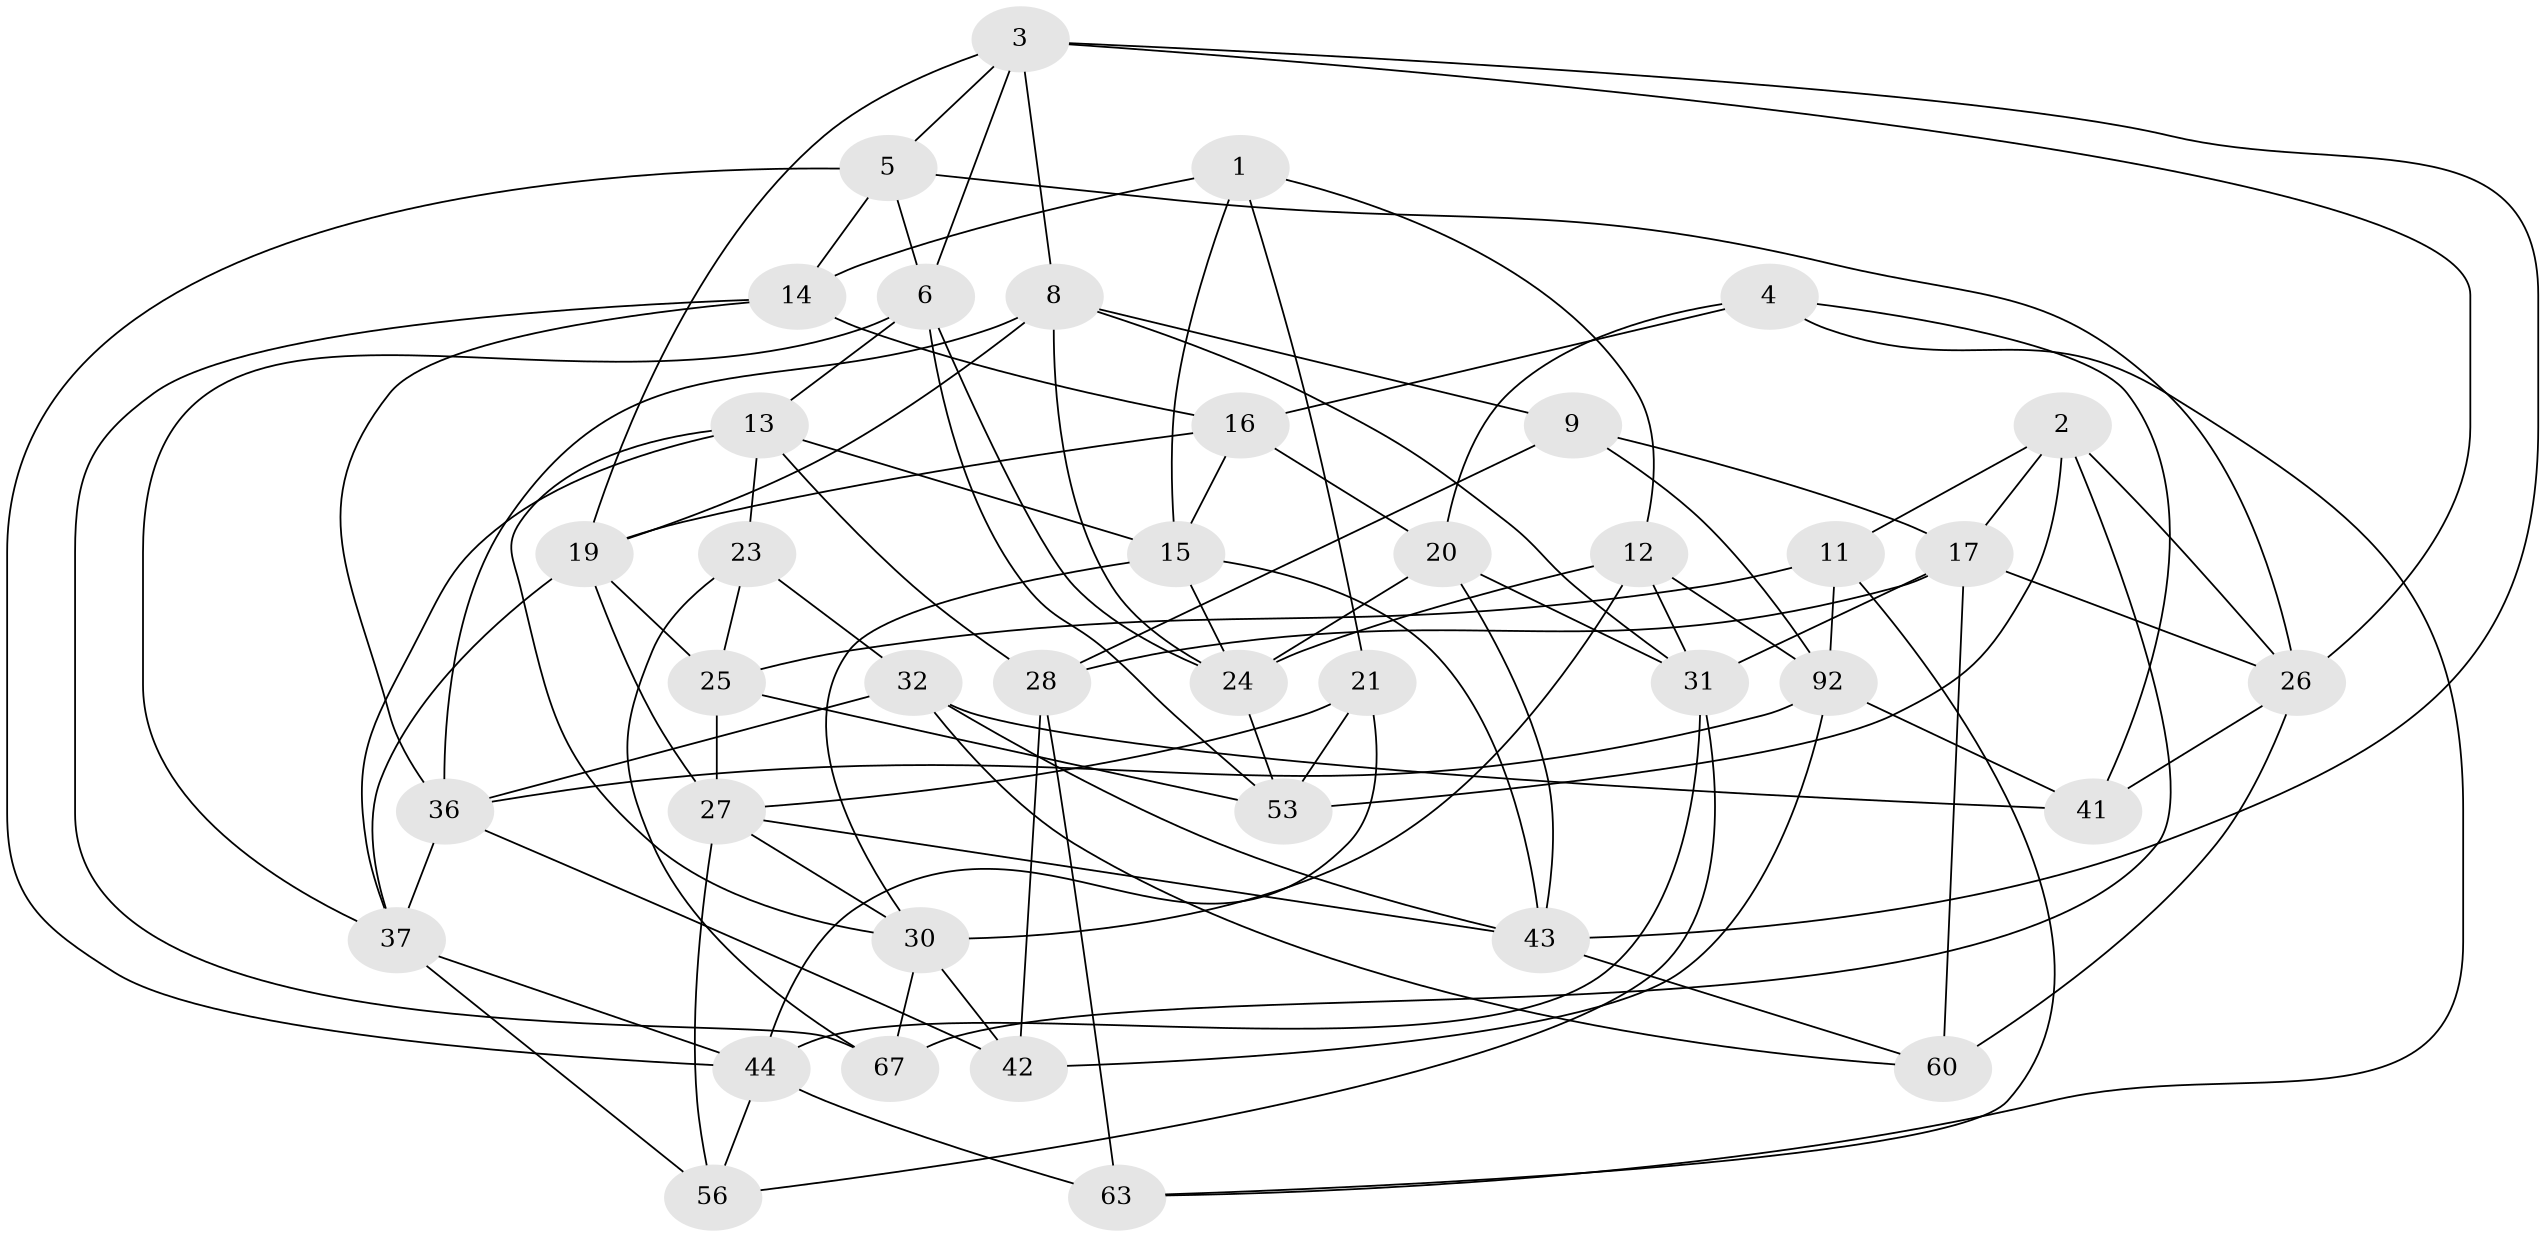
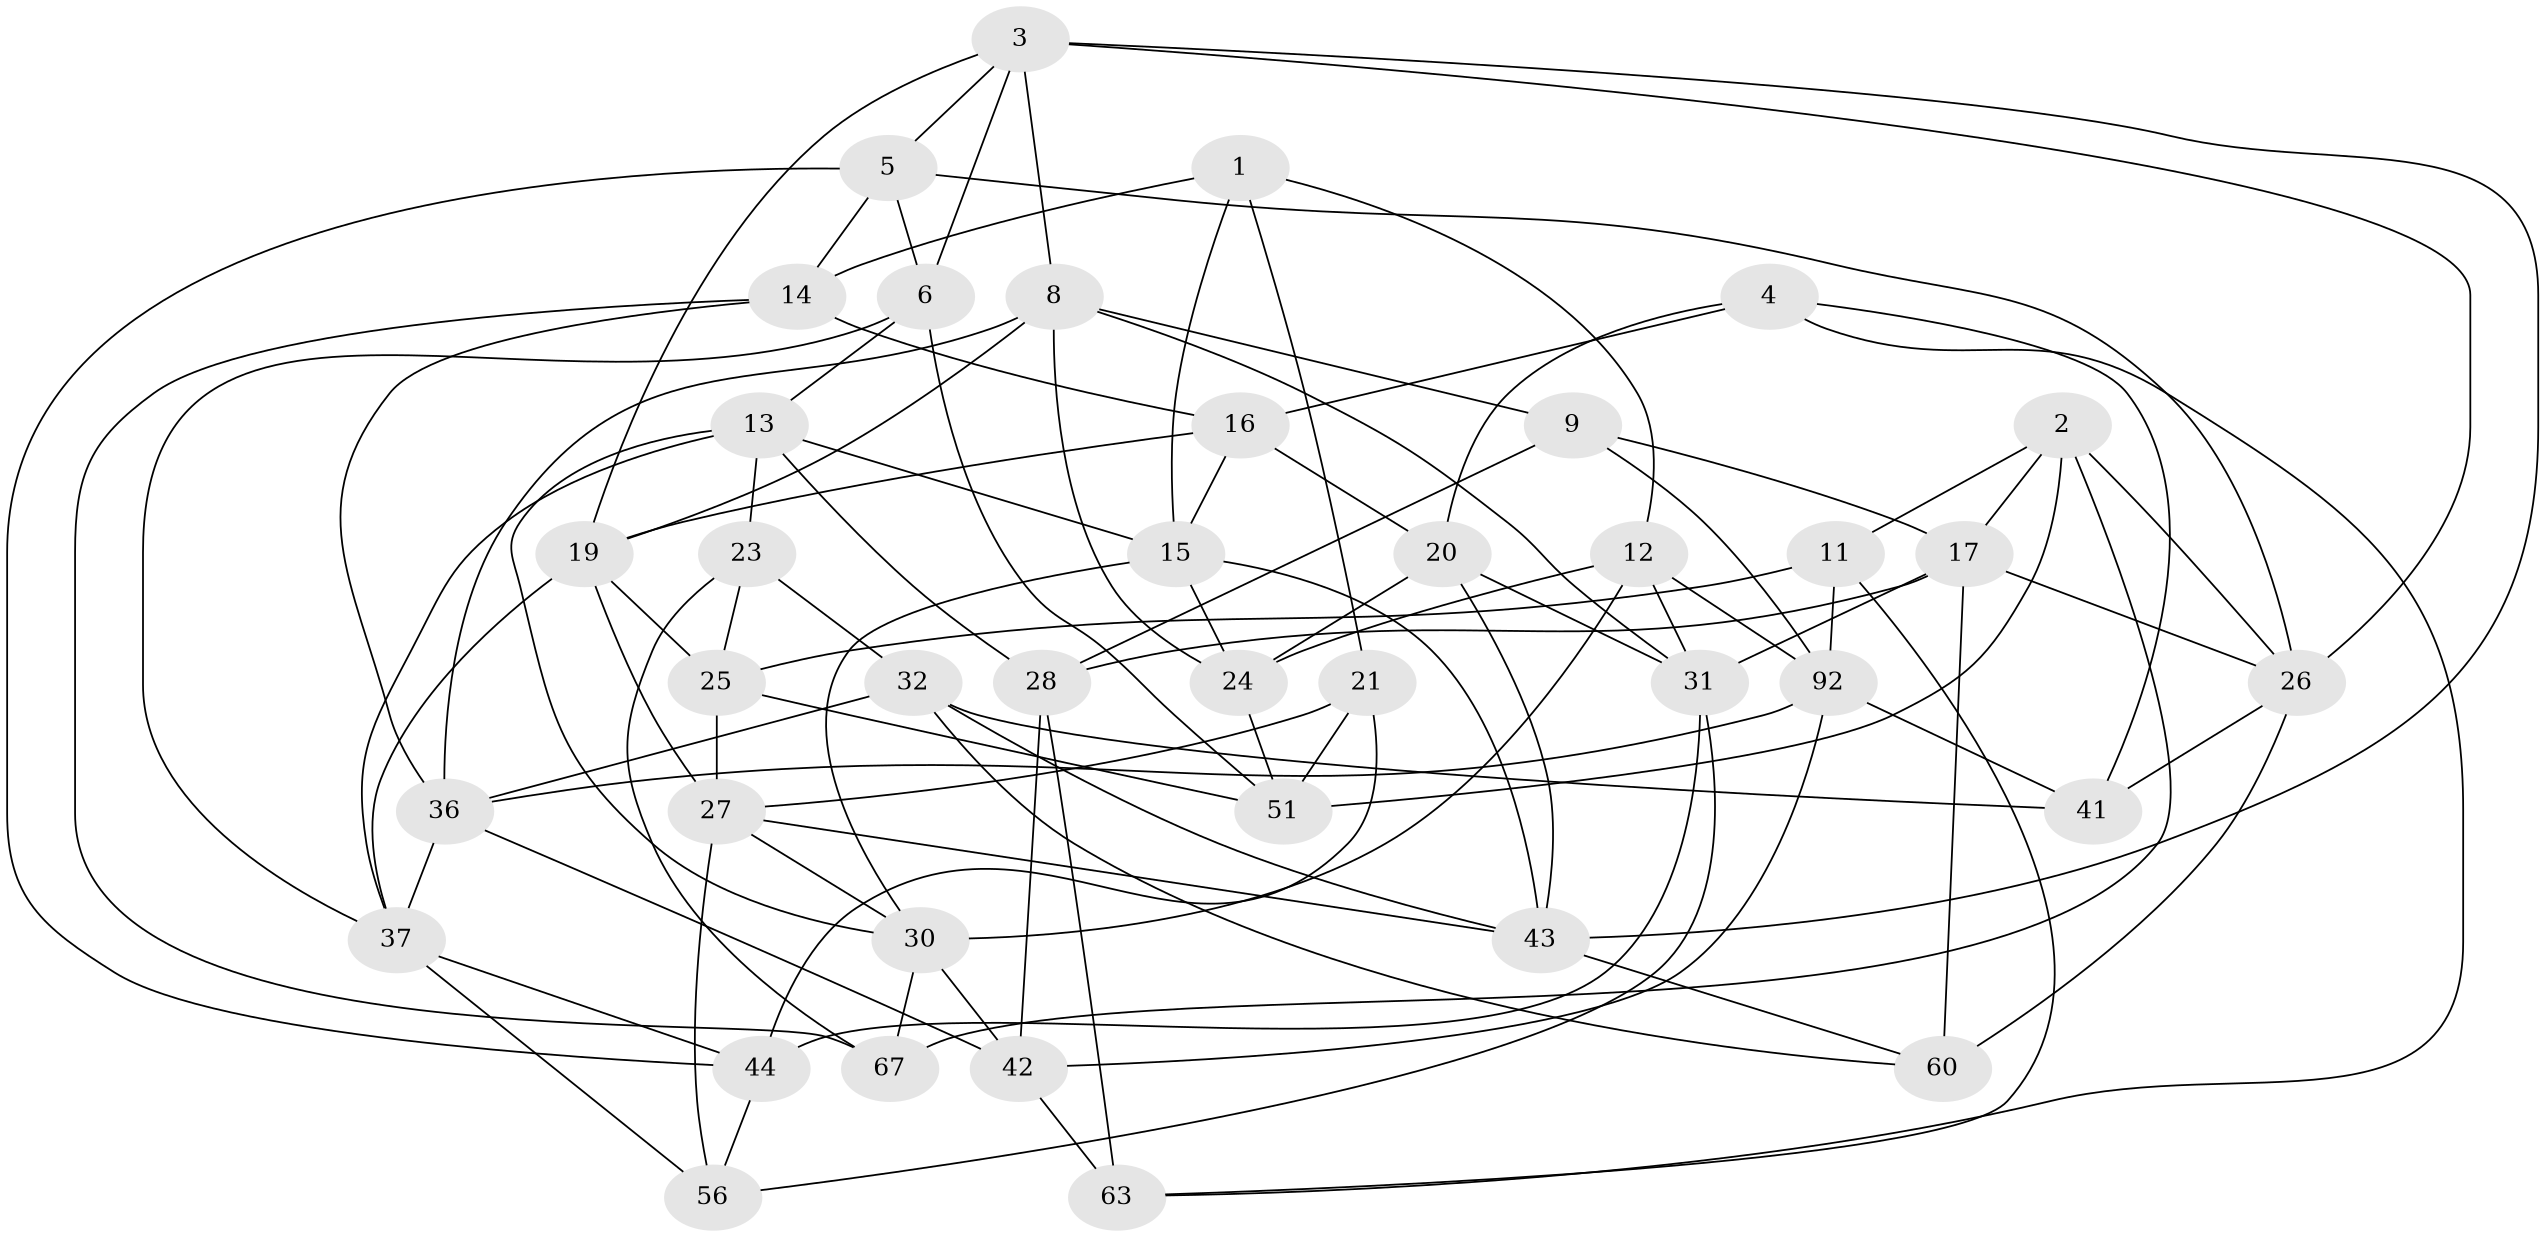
edge "6" -- "24": removed
node "53": label "53" -> "51"
edge "44" -- "63": now "42" -- "63"
